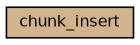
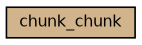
node "chunk_insert": label "chunk_insert" -> "chunk_chunk"
